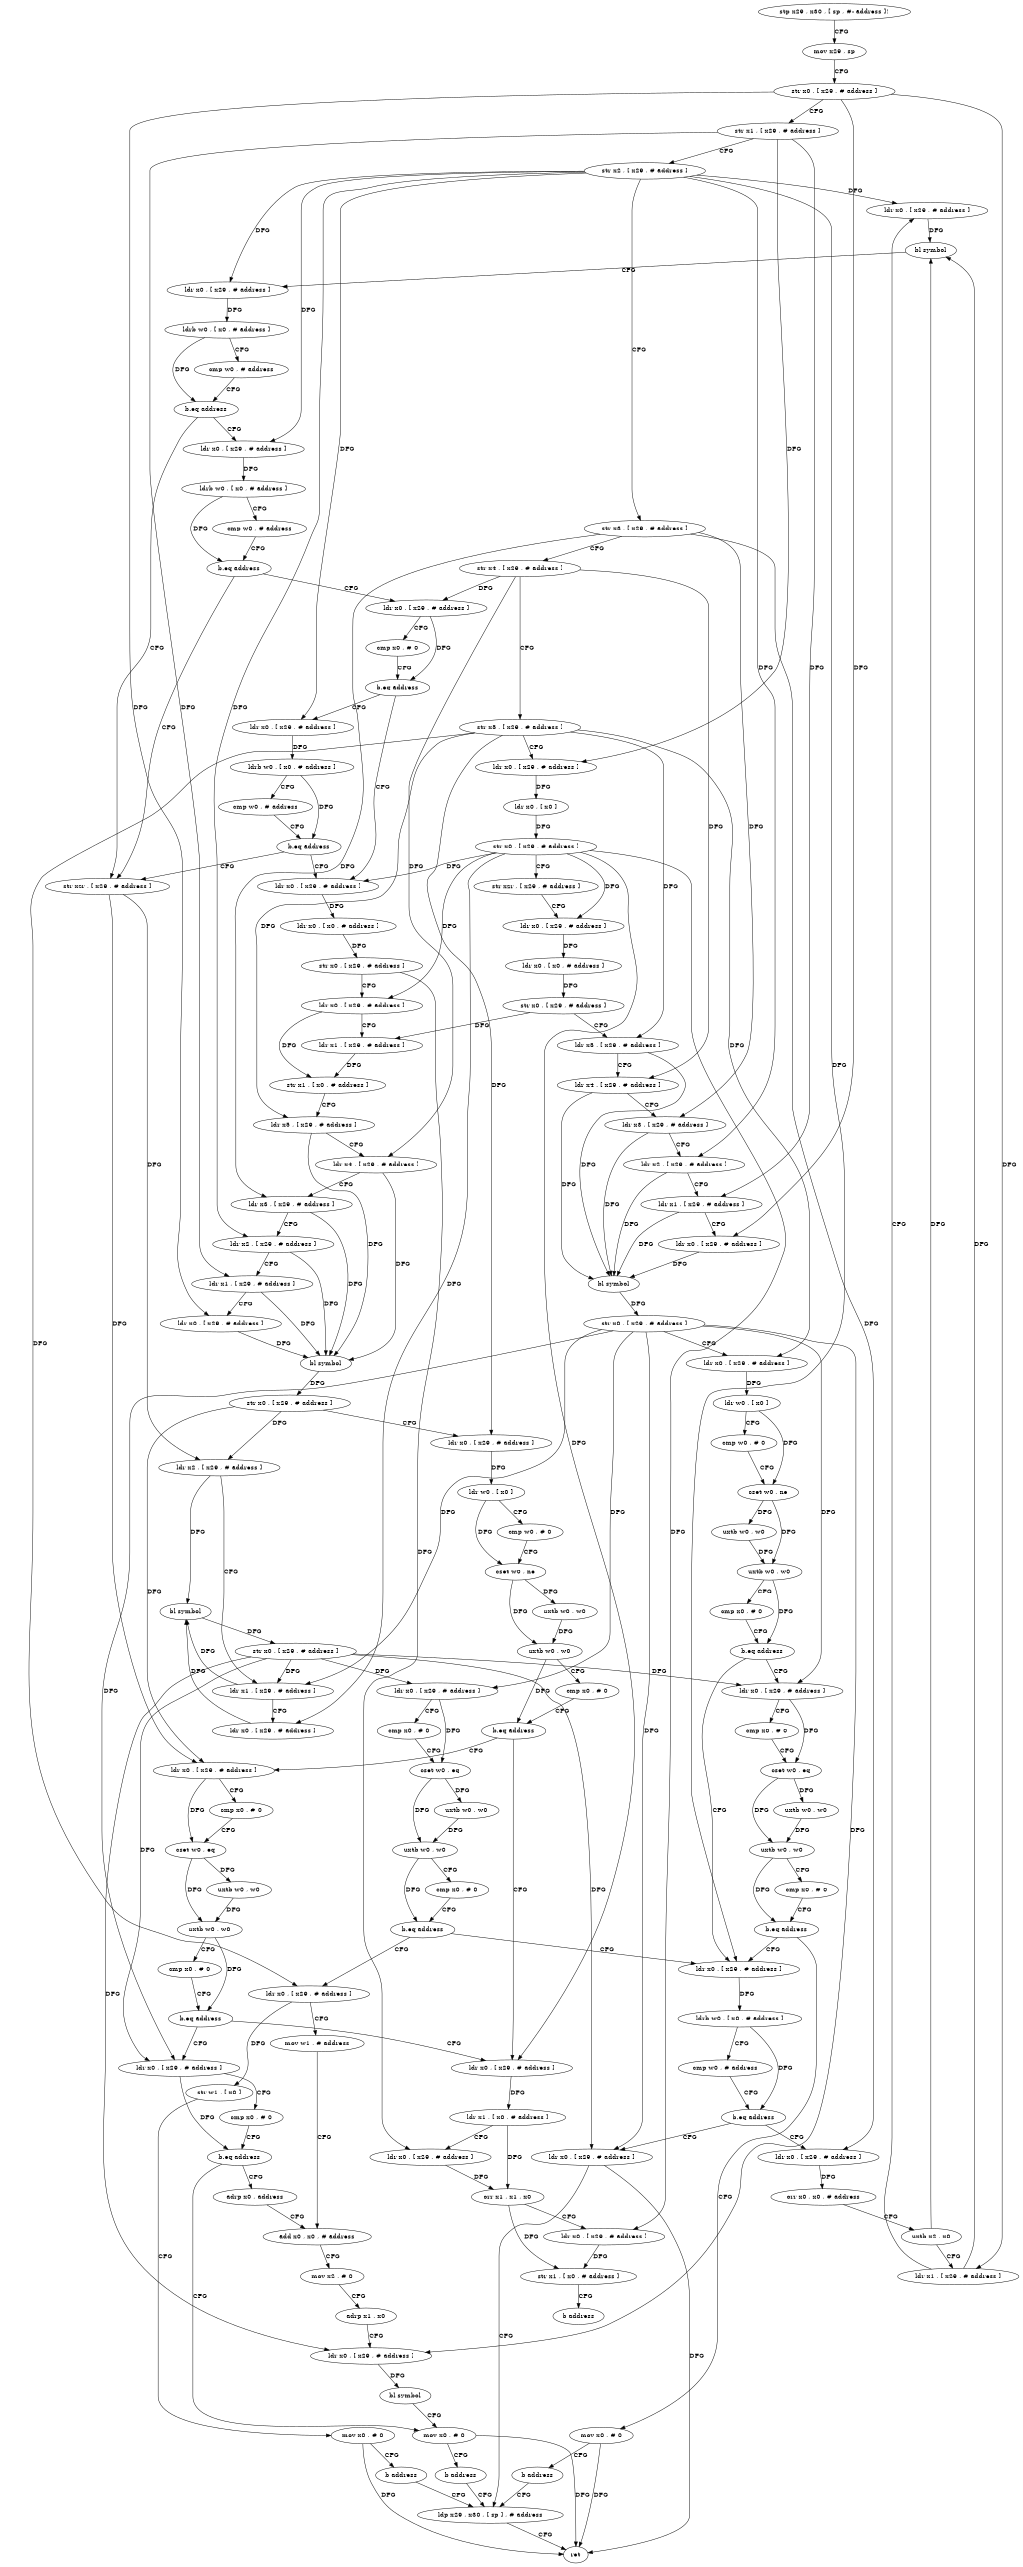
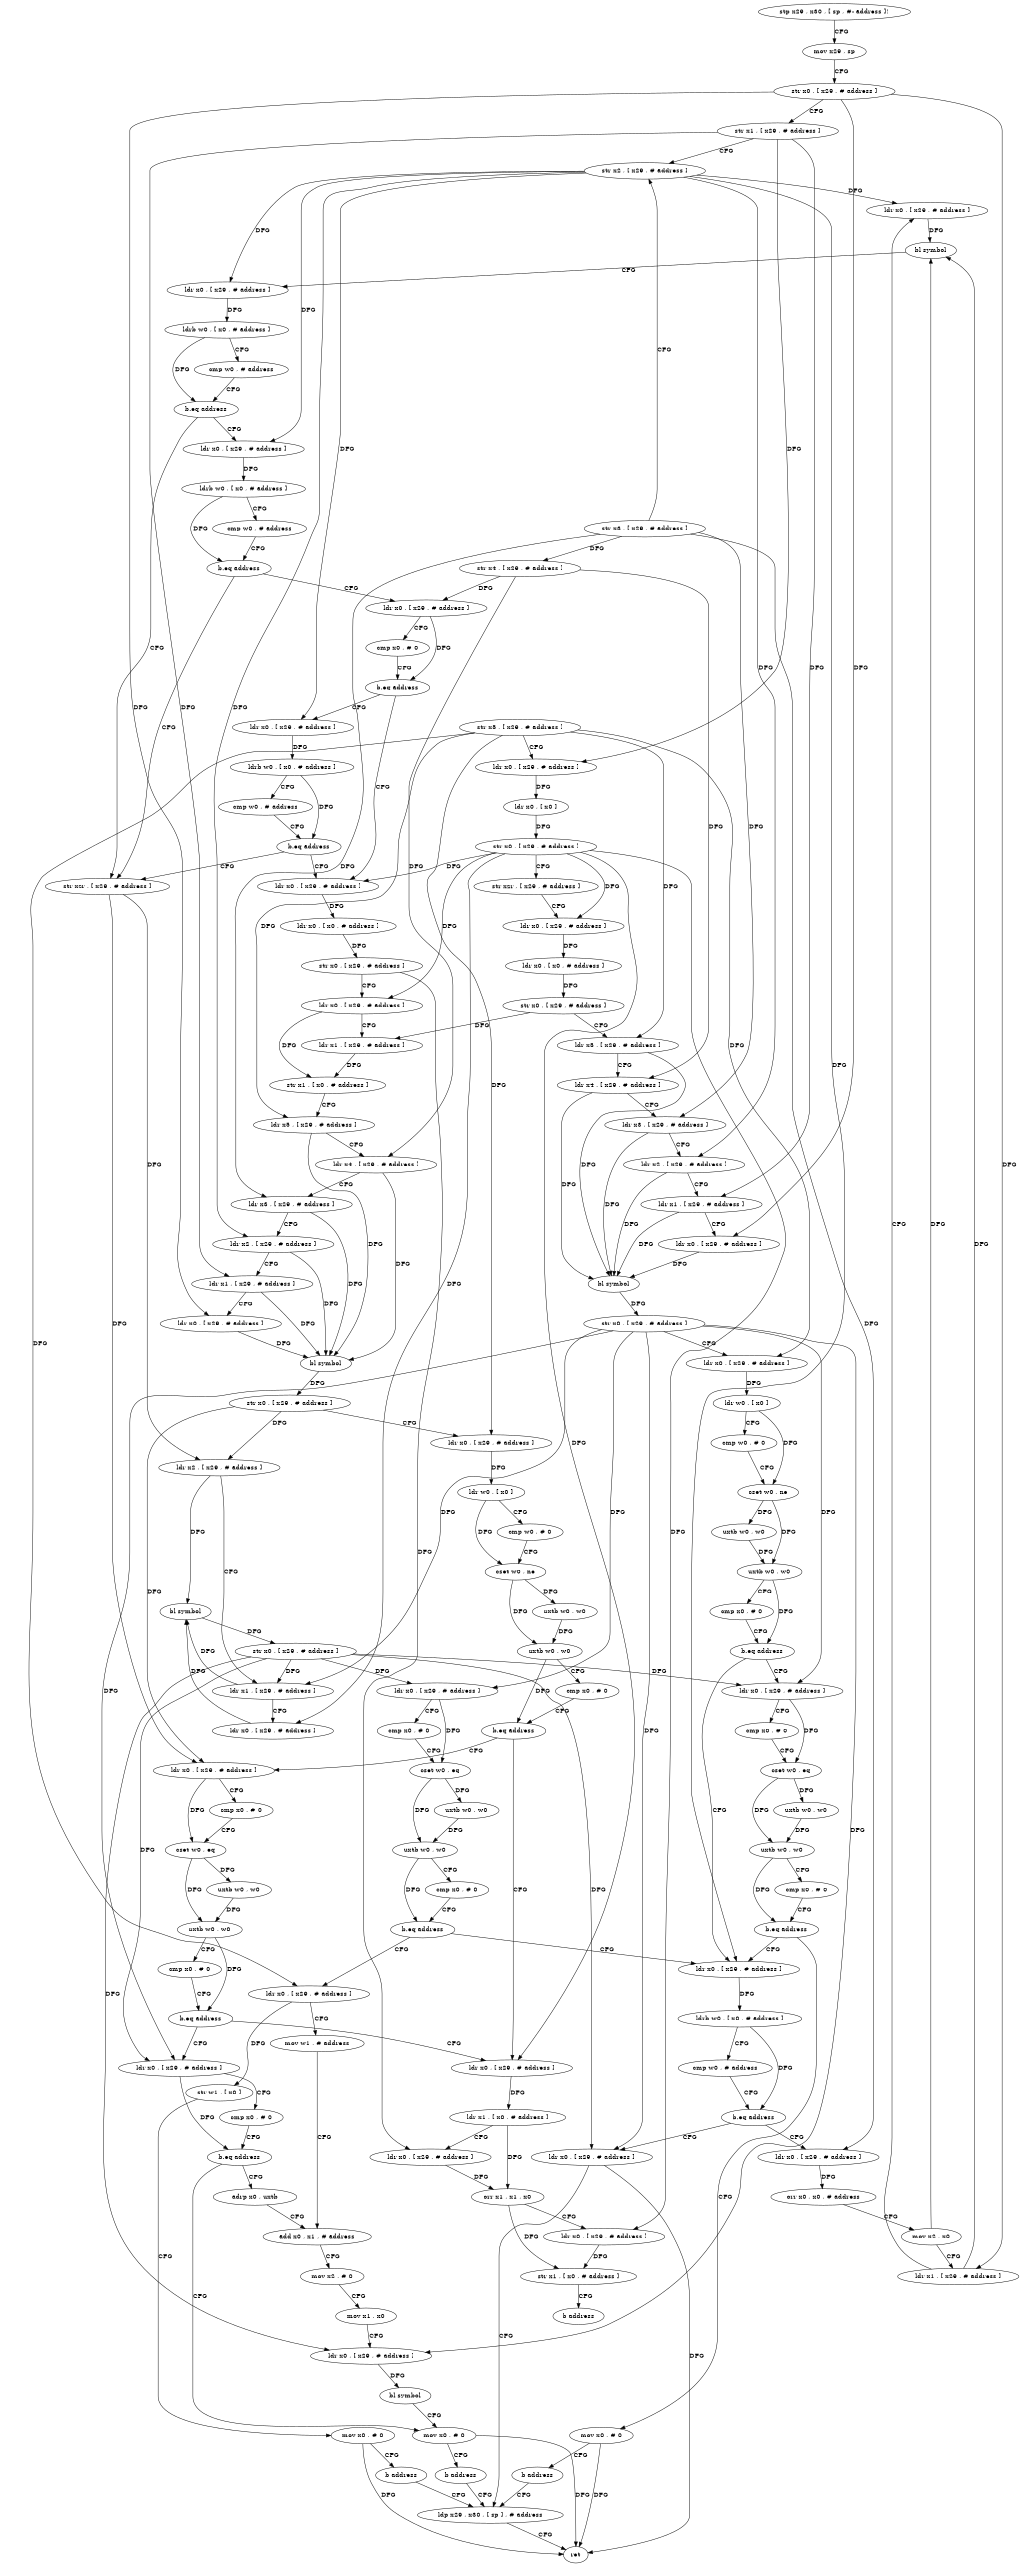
edge "str x2 , [ x29 , # address ]" -> "str x3 , [ x29 , # address ]": reversed
edge "str x3 , [ x29 , # address ]" -> "str x4 , [ x29 , # address ]": label "CFG" -> "DFG"
edge "str x4 , [ x29 , # address ]" -> "str x5 , [ x29 , # address ]": removed, label "CFG"
node "adrp x0 , address": label "adrp x0 , address" -> "adrp x0 , uxtb"
node "add x0 , x0 , # address": label "add x0 , x0 , # address" -> "add x0 , x1 , # address"
node "uxtb x2 , x0": label "uxtb x2 , x0" -> "mov x2 , x0"
node "adrp x1 , x0": label "adrp x1 , x0" -> "mov x1 , x0"
